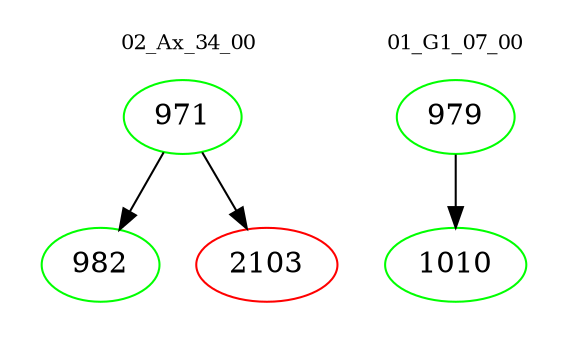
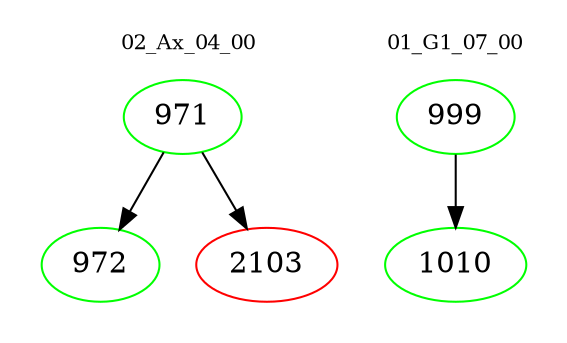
cluster "02_Ax_34_00": label "02_Ax_34_00" -> "02_Ax_04_00"
node "979": label "979" -> "999"
node "982": label "982" -> "972"
